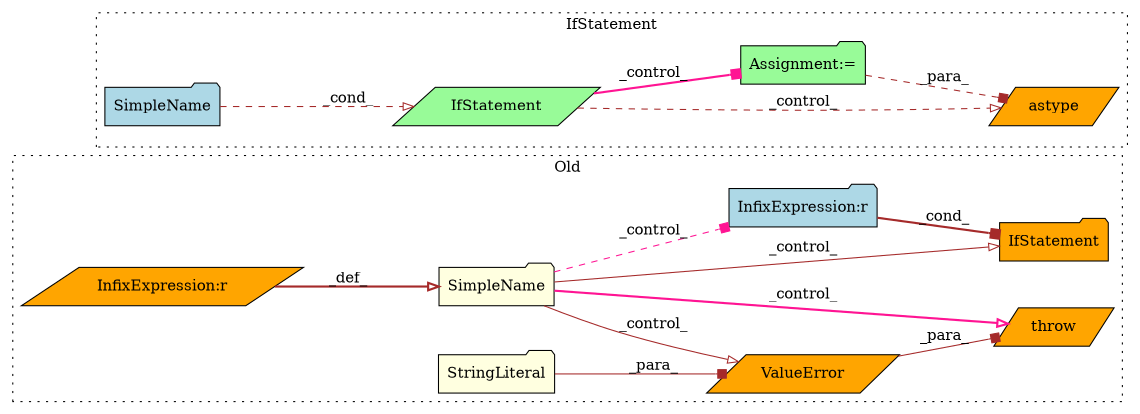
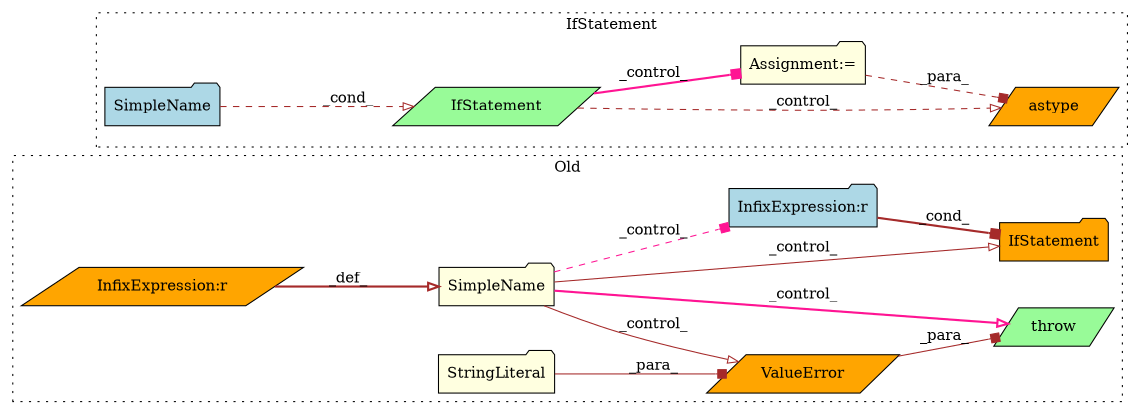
node "Assignment:=": fillcolor palegreen -> lightyellow
node "throw": fillcolor orange -> palegreen
